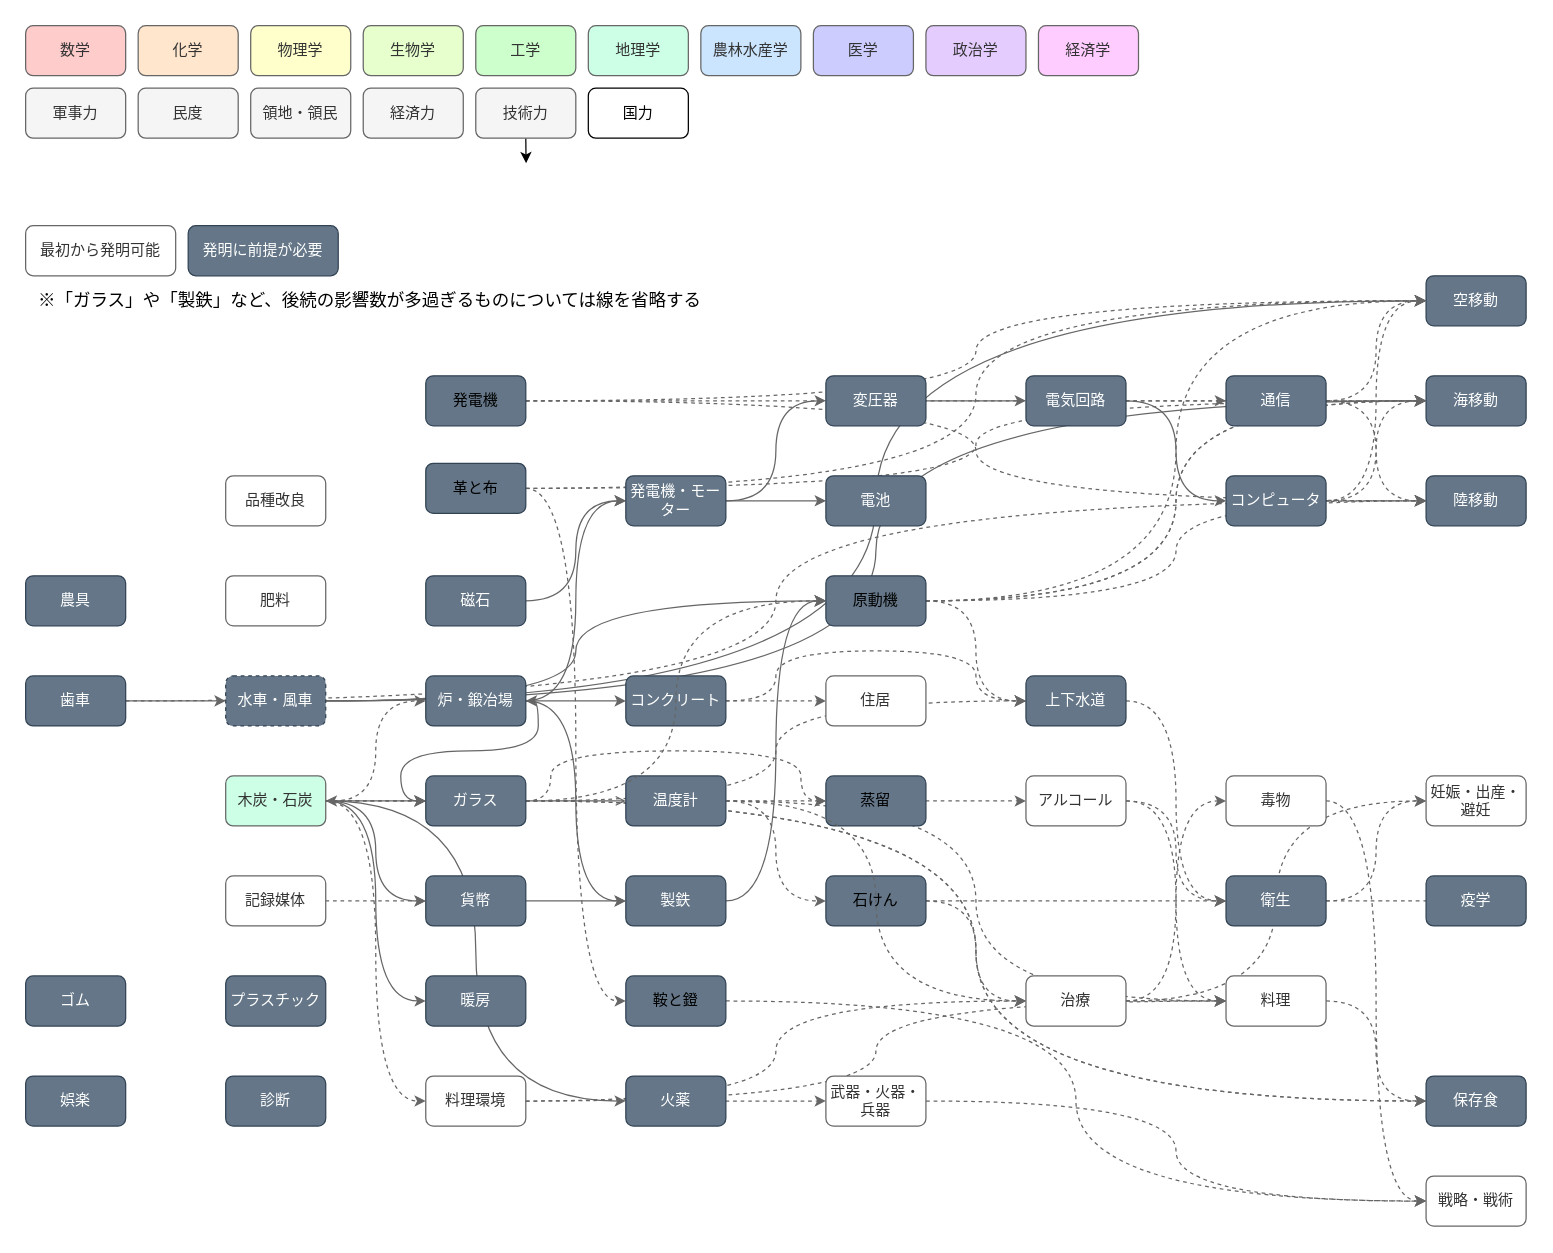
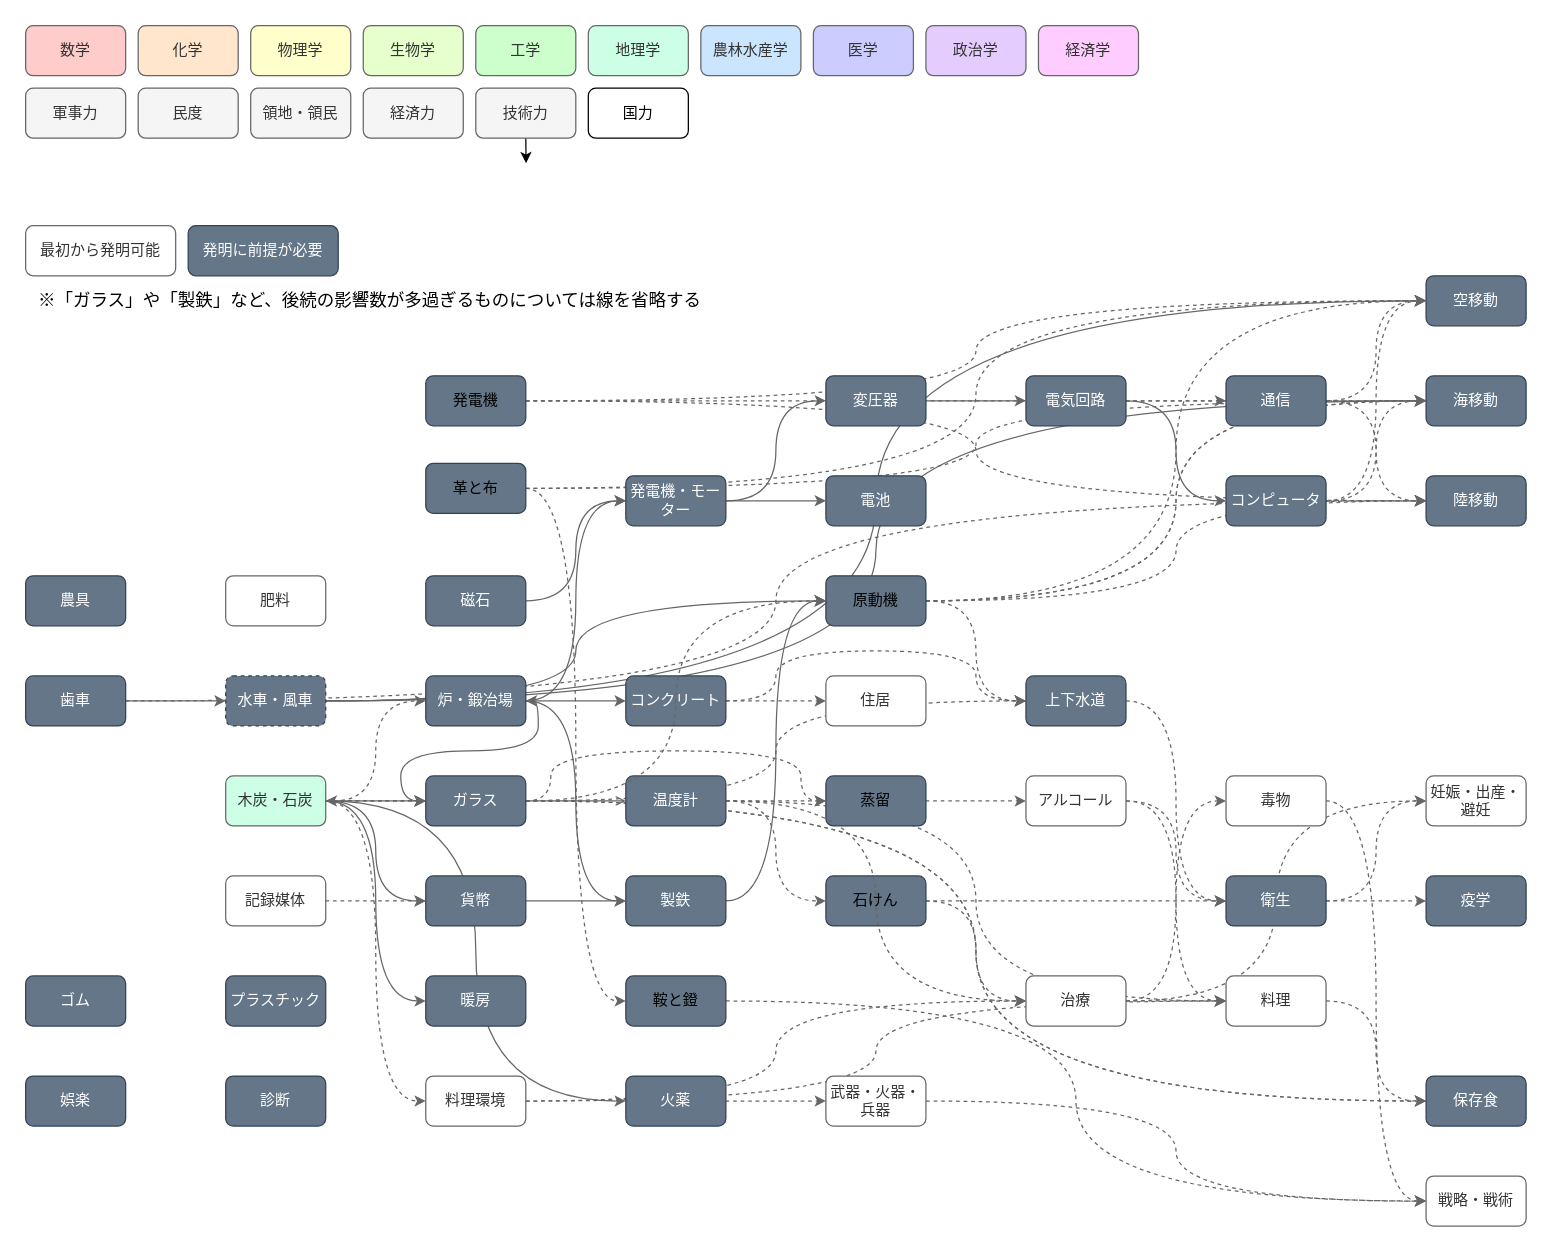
node "品種改良": removed
edge "衛生" -- "疫学": arrowhead none -> classic
